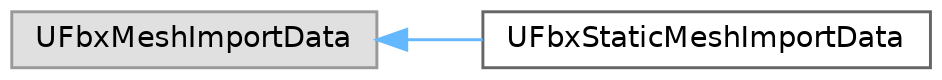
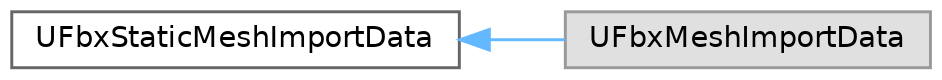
edge "UFbxStaticMeshImportData" -> "UFbxMeshImportData": reversed
